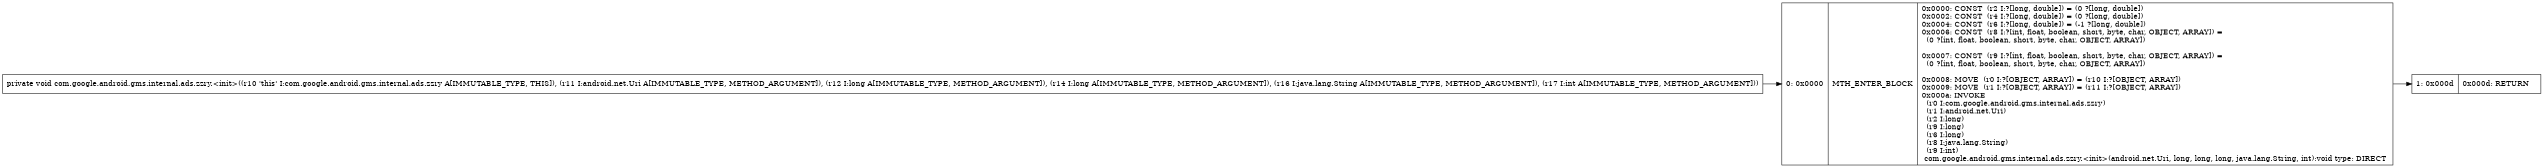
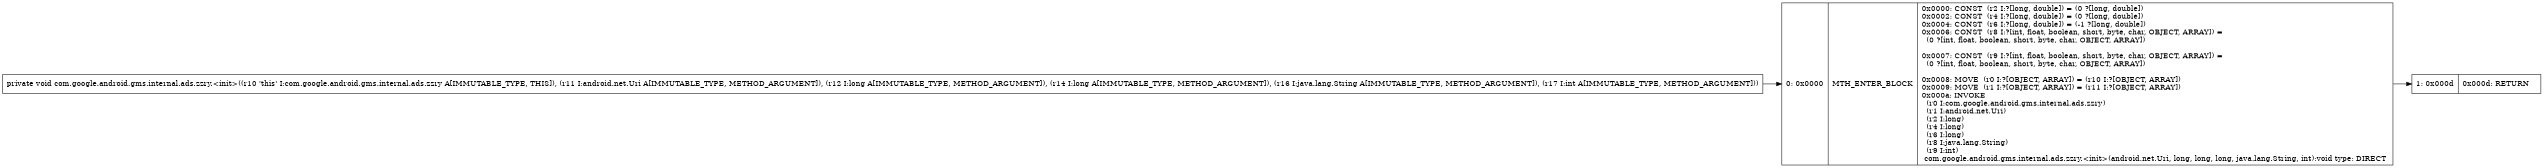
node "0: 0x0000": text "(r9 I:long)" -> "(r4 I:long)"
